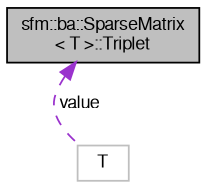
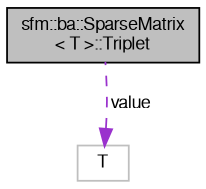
edge "T" -> "sfm::ba::SparseMatrix < T >::Triplet": reversed
